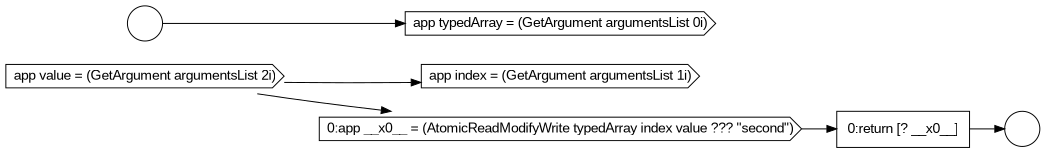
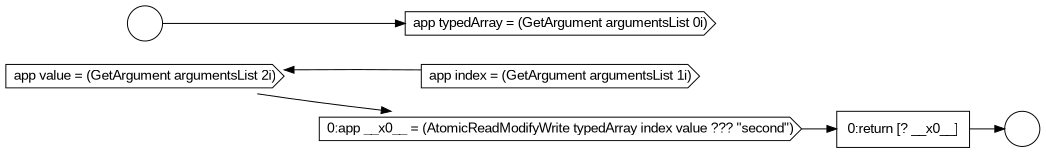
edge "app value = (GetArgument argumentsList 2i)" -> "app index = (GetArgument argumentsList 1i)": reversed
